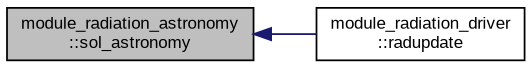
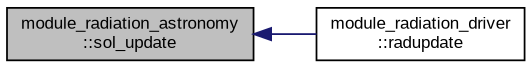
node "module_radiation_astronomy ::sol_astronomy": label "module_radiation_astronomy ::sol_astronomy" -> "module_radiation_astronomy ::sol_update"
